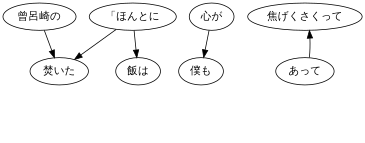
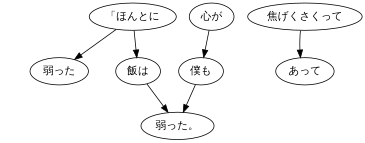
node "曾呂崎の": removed
edge "あって" -> "焦げくさくって": reversed
node "焚いた": label "焚いた" -> "弱った"
node "弱った。": added
